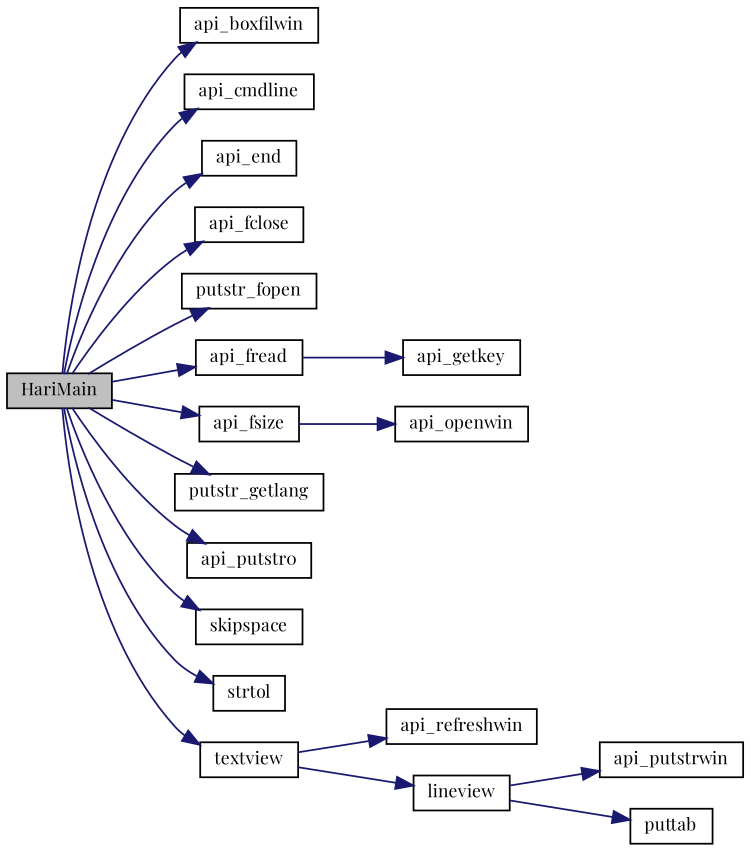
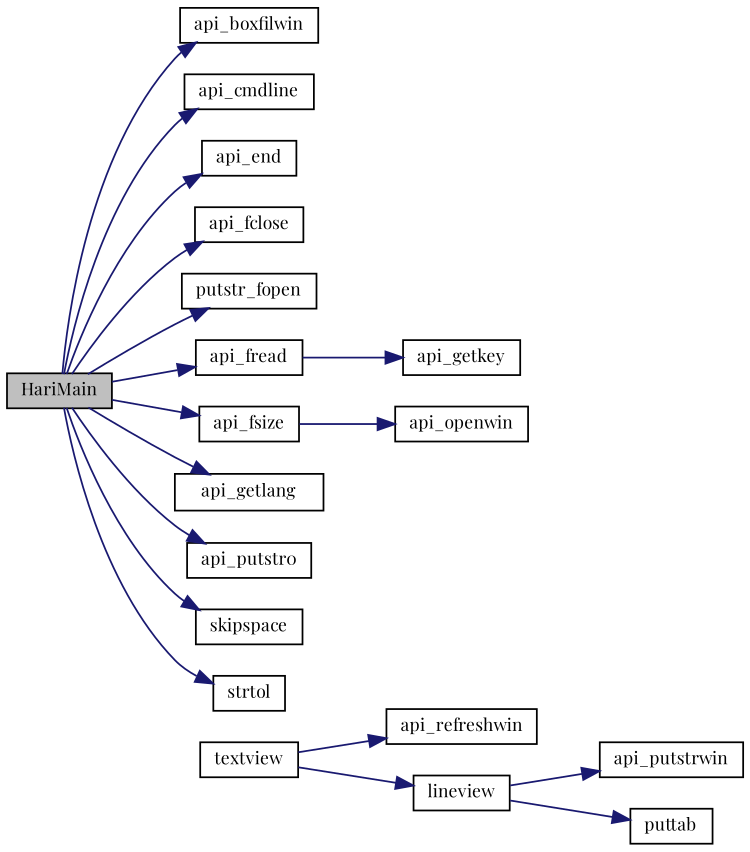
node "putstr_getlang": label "putstr_getlang" -> "api_getlang"
edge "HariMain" -> "textview": removed
